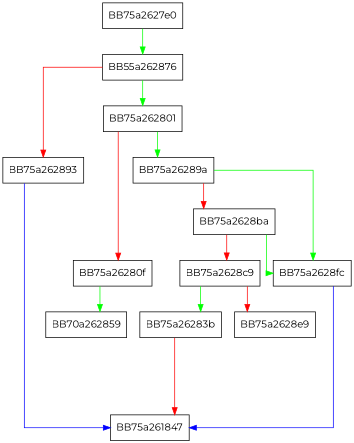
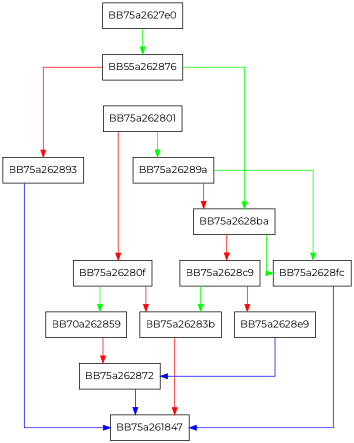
edge "BB55a262876" -> "BB75a262801": now "BB55a262876" -> "BB75a2628ba"
edge "BB75a26280f" -> "BB75a26283b": added
node "BB75a262872": added
